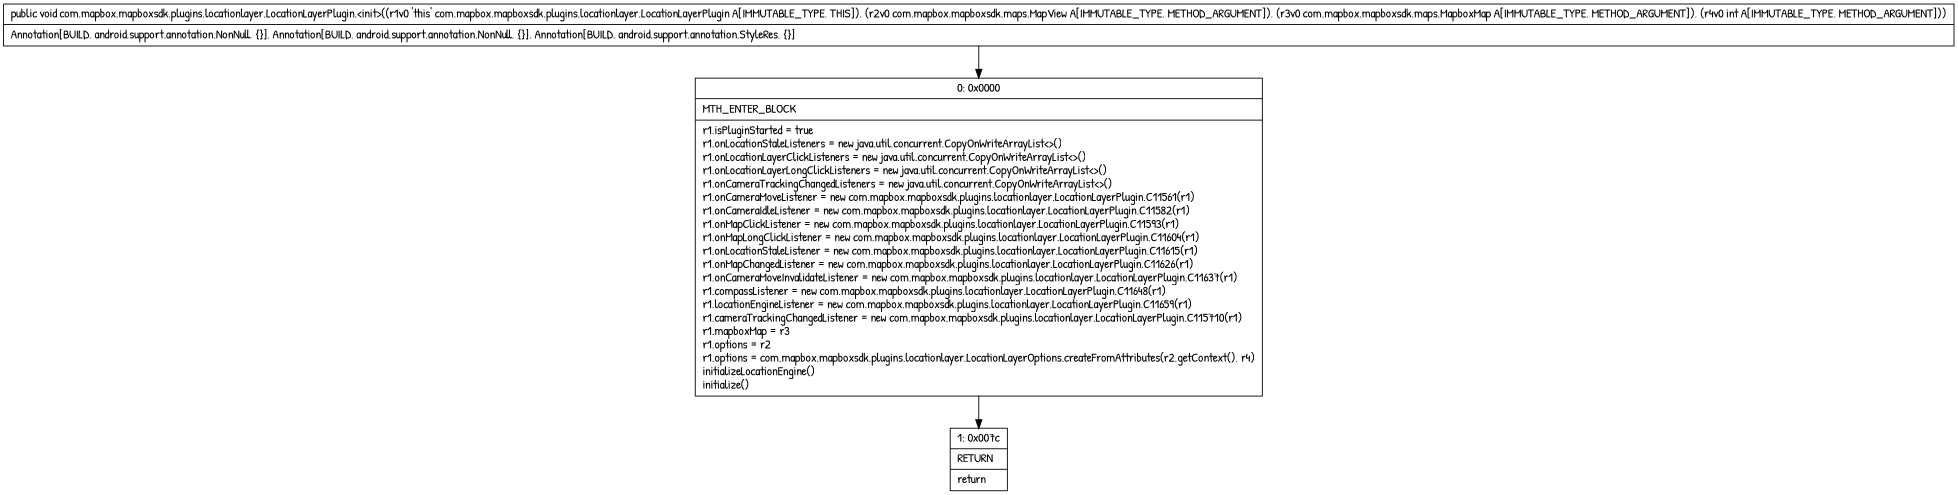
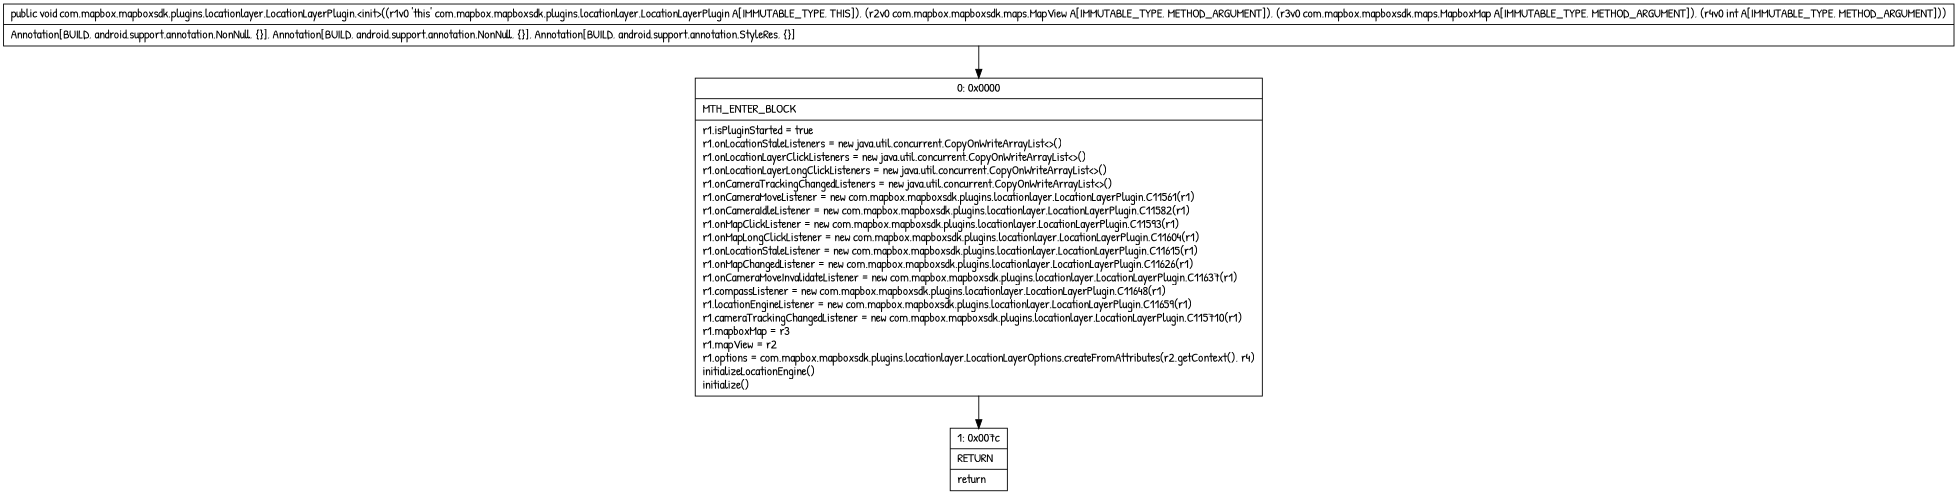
node "0: 0x0000": text "r1.options = r2" -> "r1.mapView = r2"
